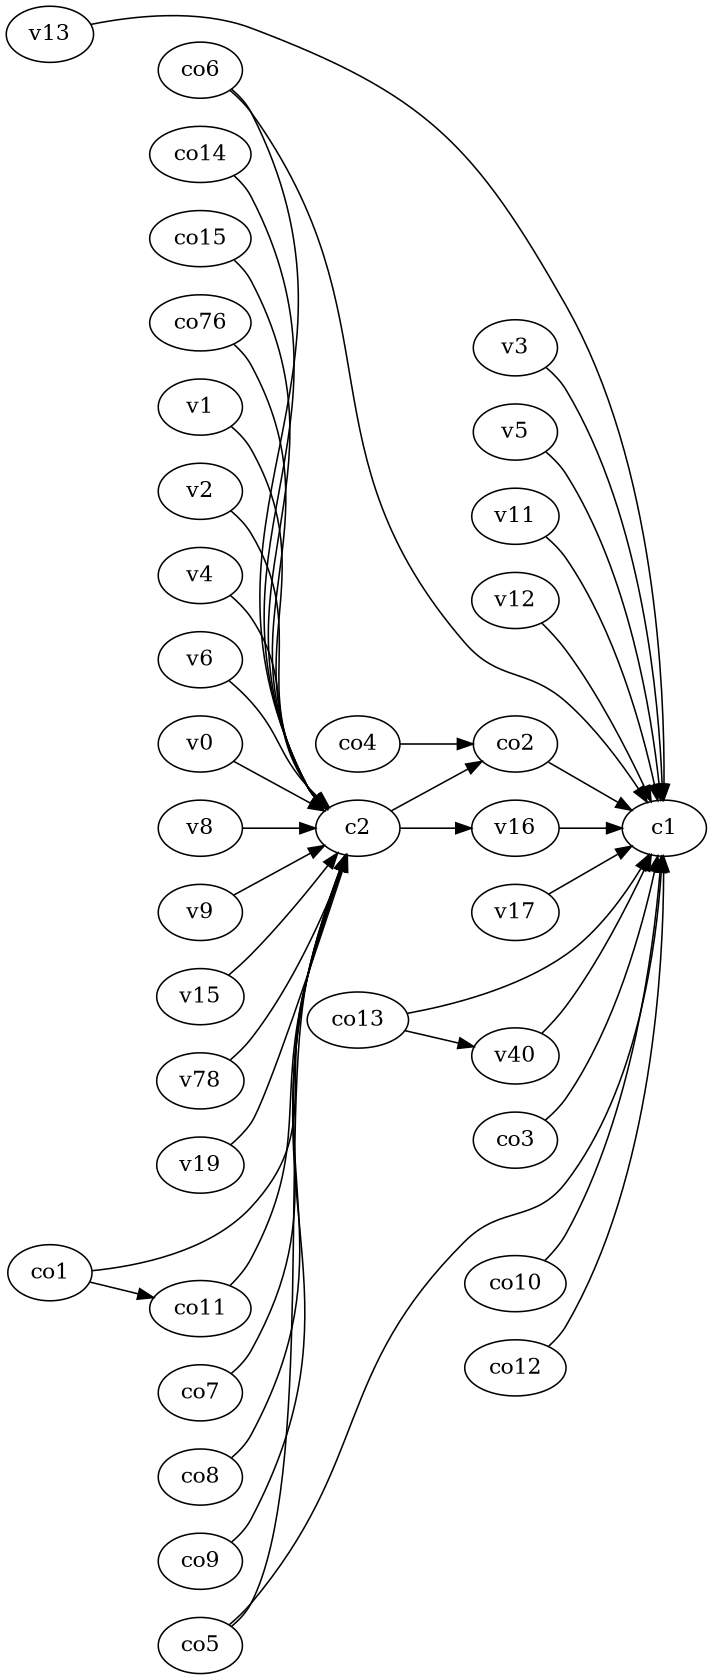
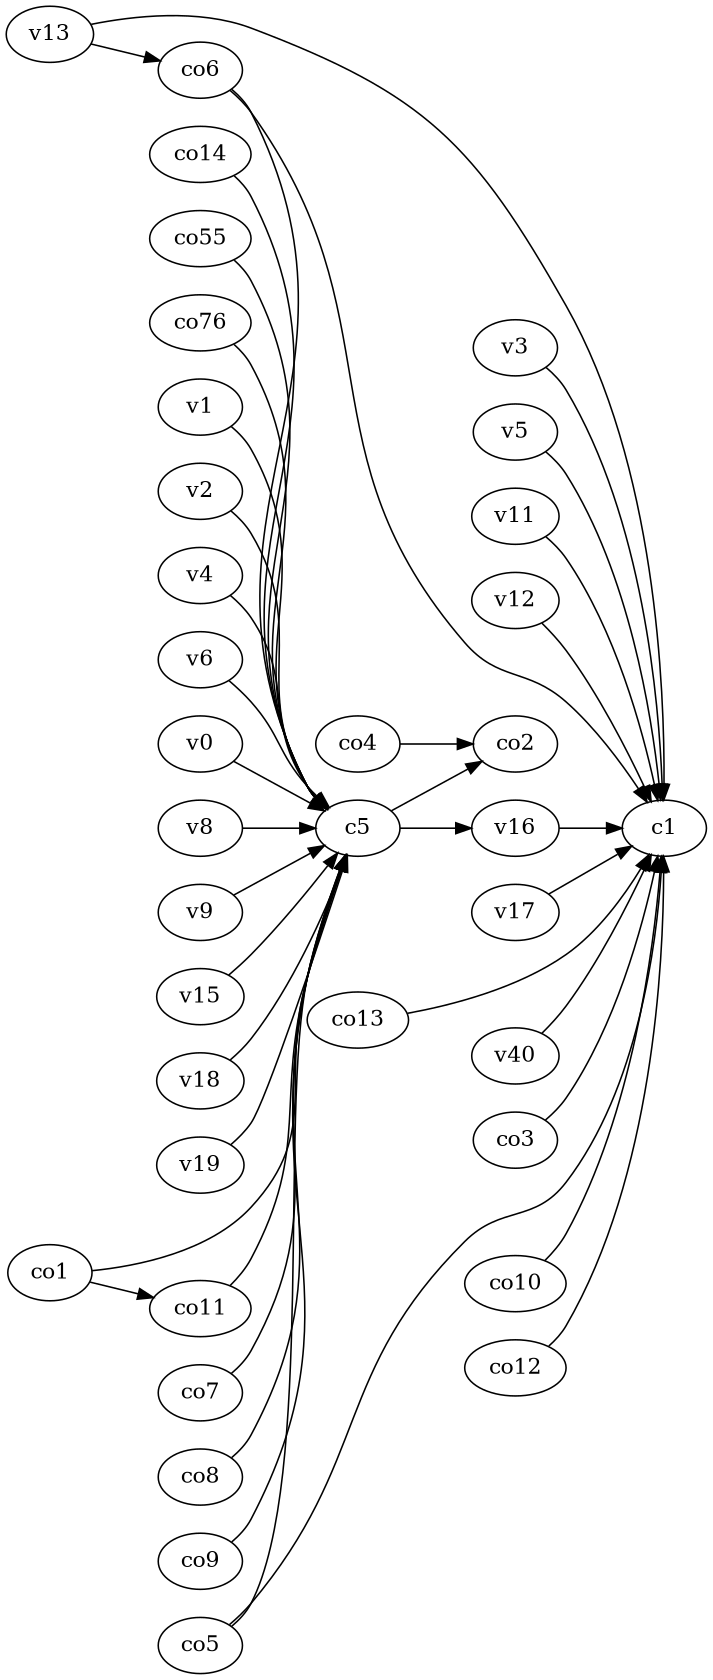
edge "v13" -> "co6": added
node "co15": label "co15" -> "co55"
edge "co2" -> "c1": removed
node "c2": label "c2" -> "c5"
edge "co13" -> "v40": removed
node "v78": label "v78" -> "v18"
